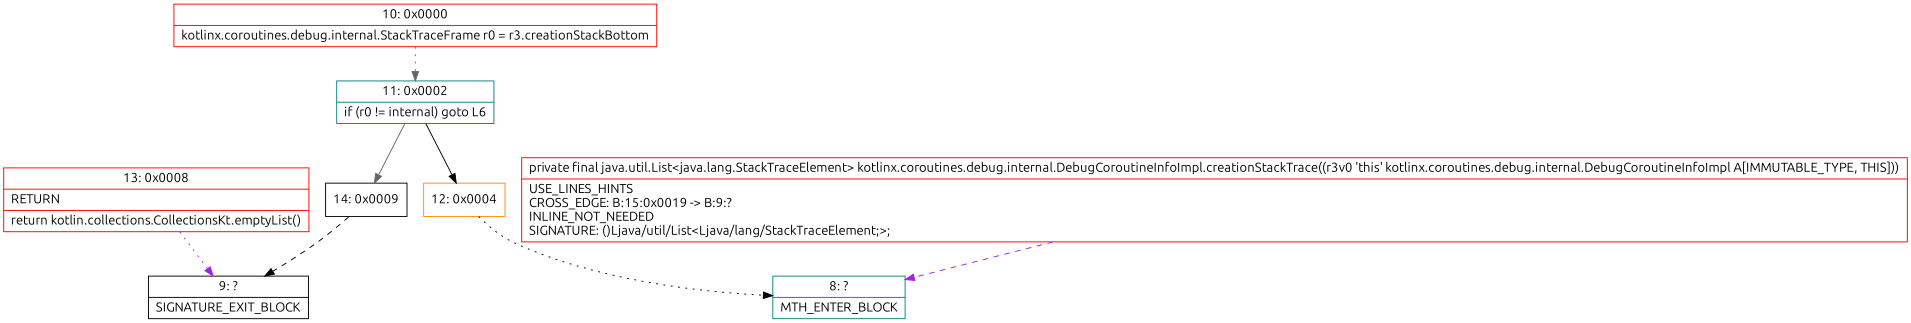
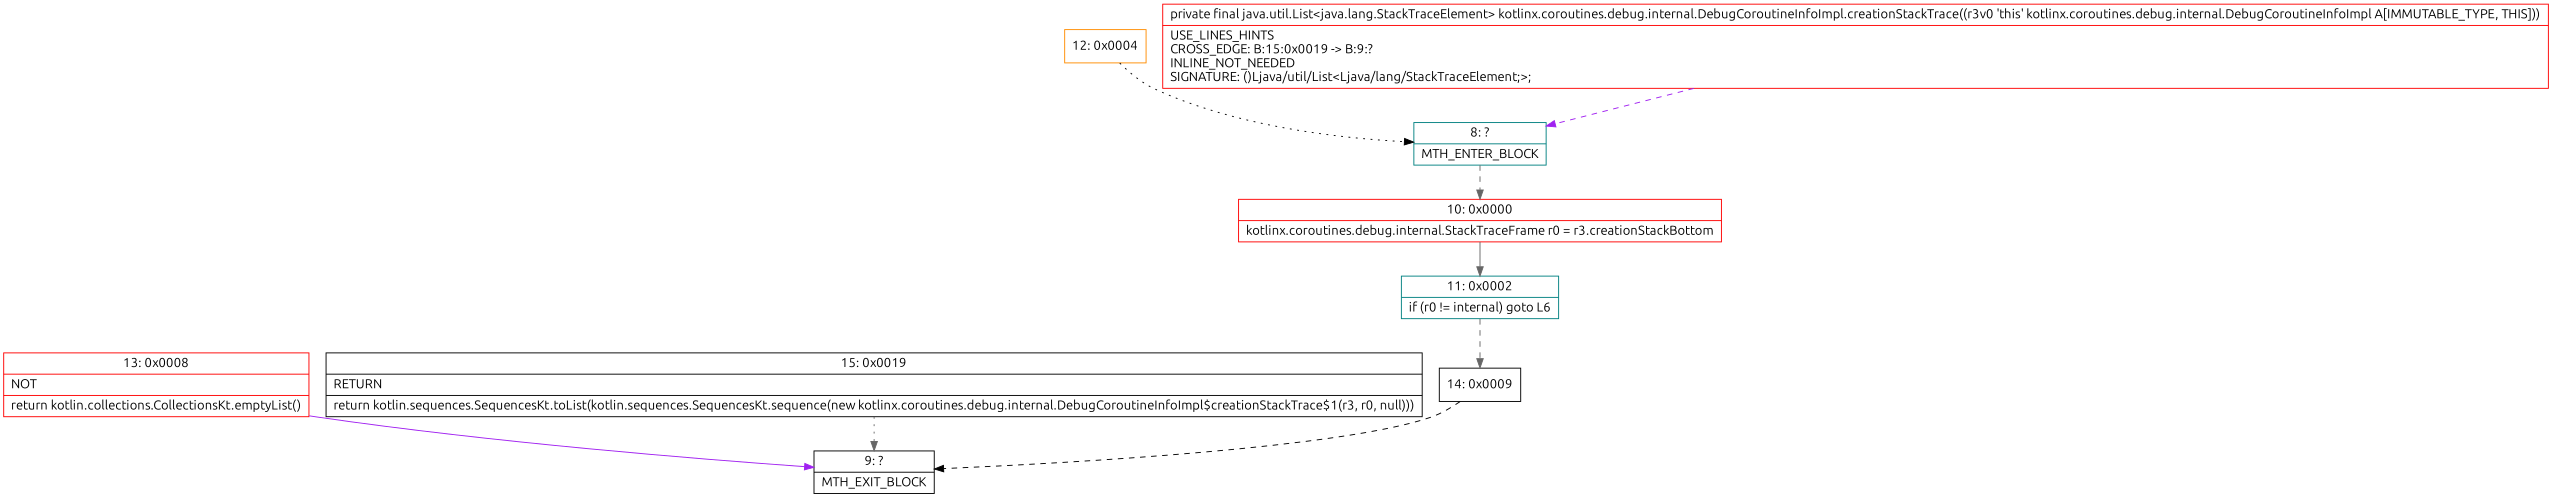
edge "10: 0x0000" -> "11: 0x0002": style dotted -> solid
edge "11: 0x0002" -> "14: 0x0009": style solid -> dashed
edge "11: 0x0002" -> "12: 0x0004": removed
edge "8: ?" -> "10: 0x0000": added
node "13: 0x0008": text "RETURN" -> "NOT"
edge "13: 0x0008" -> "9: ?": style dotted -> solid
node "9: ?": text "SIGNATURE_EXIT_BLOCK" -> "MTH_EXIT_BLOCK"
node "15: 0x0019": added
